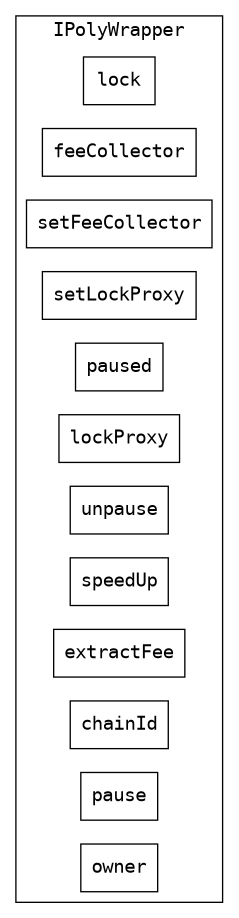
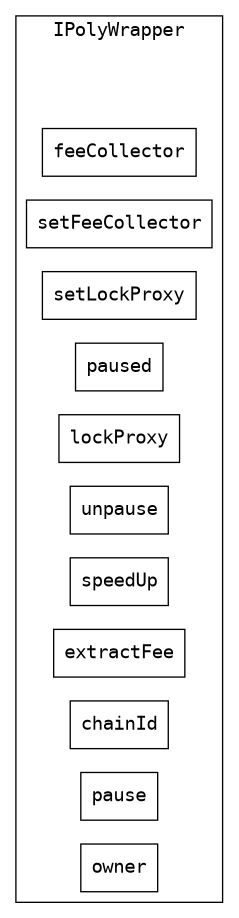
node "lock": removed
